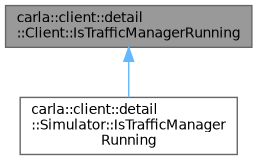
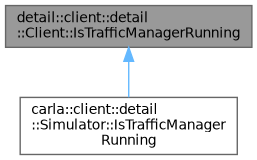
node "carla::client::detail ::Client::IsTrafficManagerRunning": label "carla::client::detail ::Client::IsTrafficManagerRunning" -> "detail::client::detail ::Client::IsTrafficManagerRunning"
